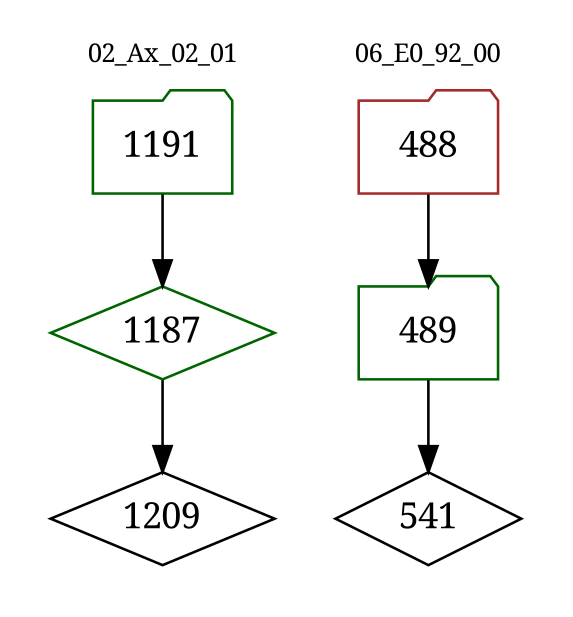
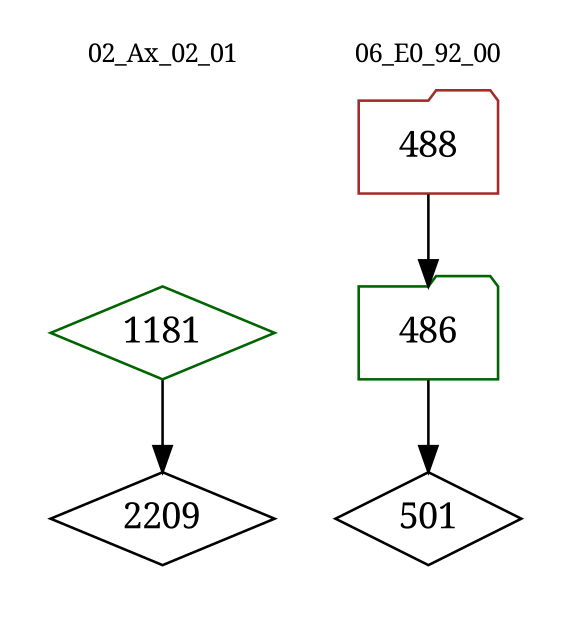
node "1191": removed
node "1187": label "1187" -> "1181"
node "489": label "489" -> "486"
node "1209": label "1209" -> "2209"
node "541": label "541" -> "501"
